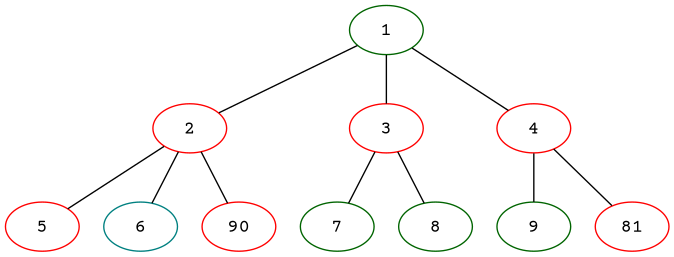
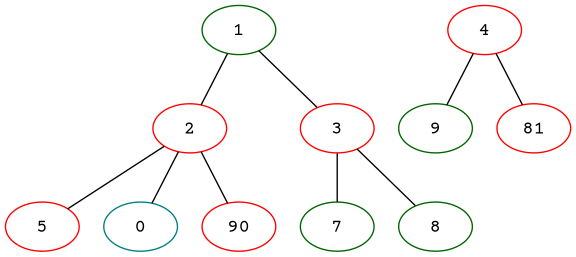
edge "1" -- "4": removed
node "6": label "6" -> "0"
